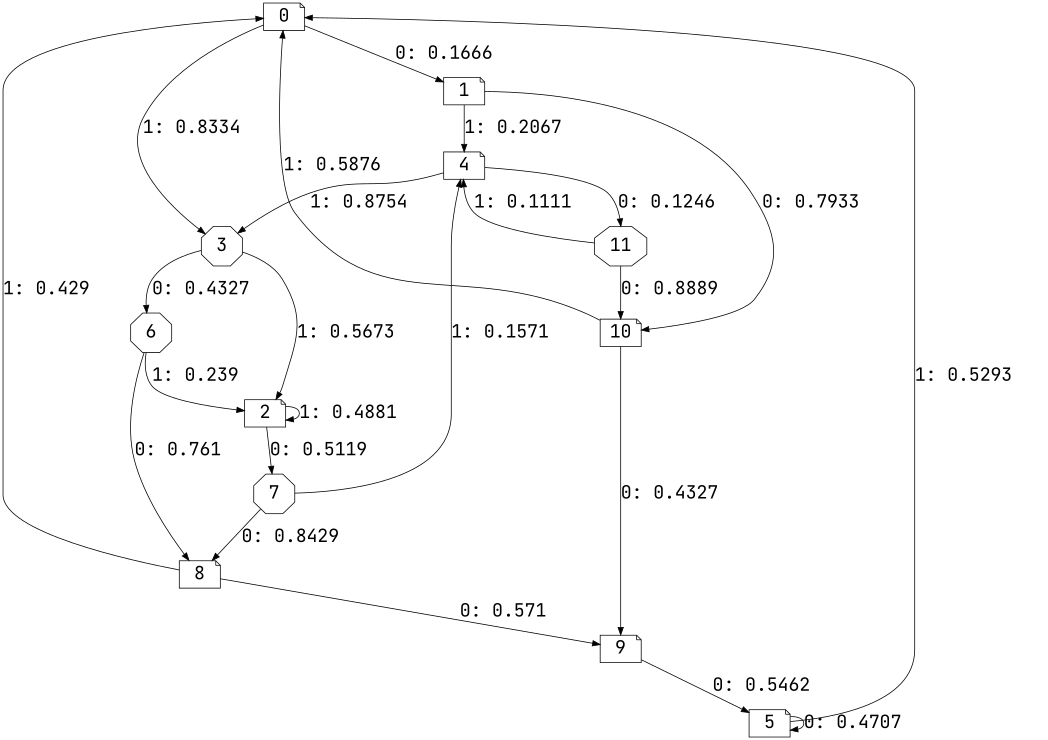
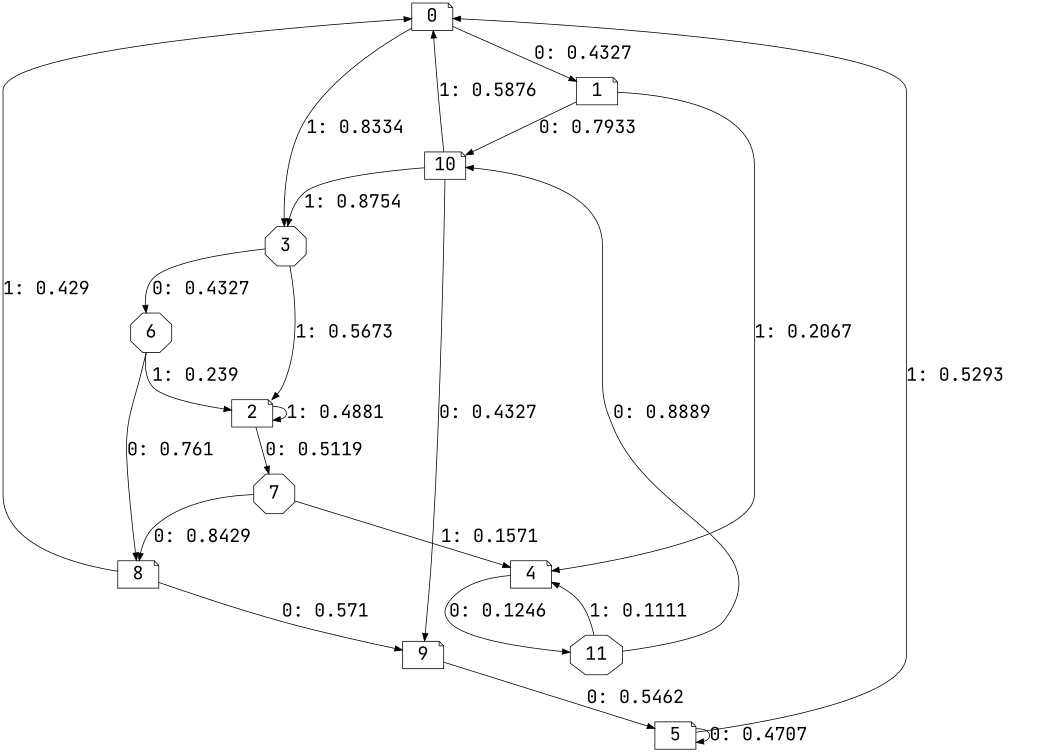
edge "0" -> "1": label "0: 0.1666   " -> "0: 0.4327   "
edge "4" -> "3": now "10" -> "3"
